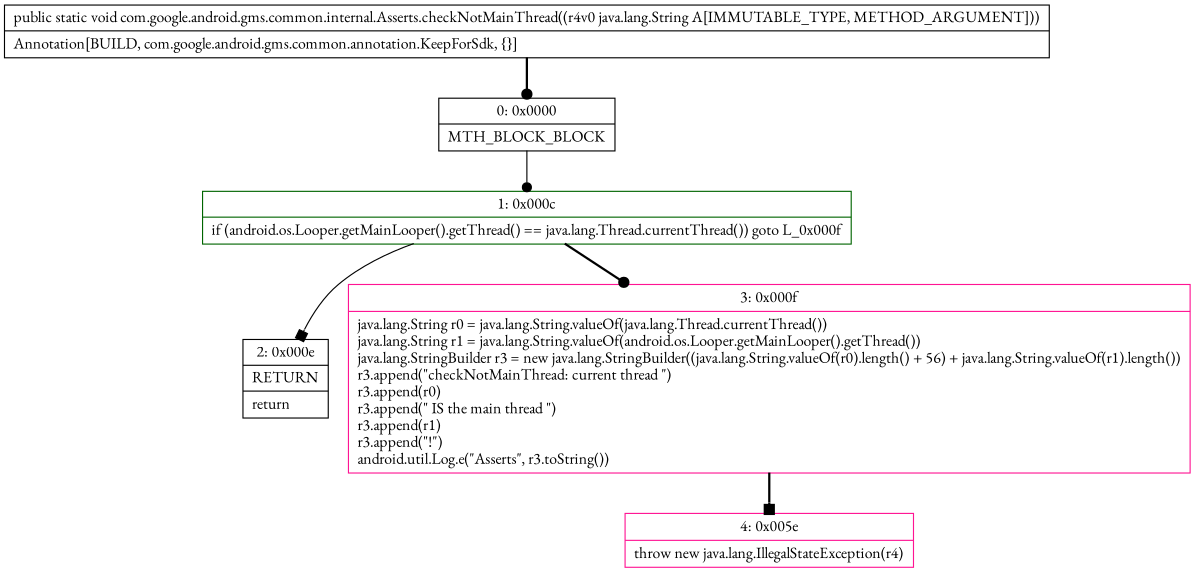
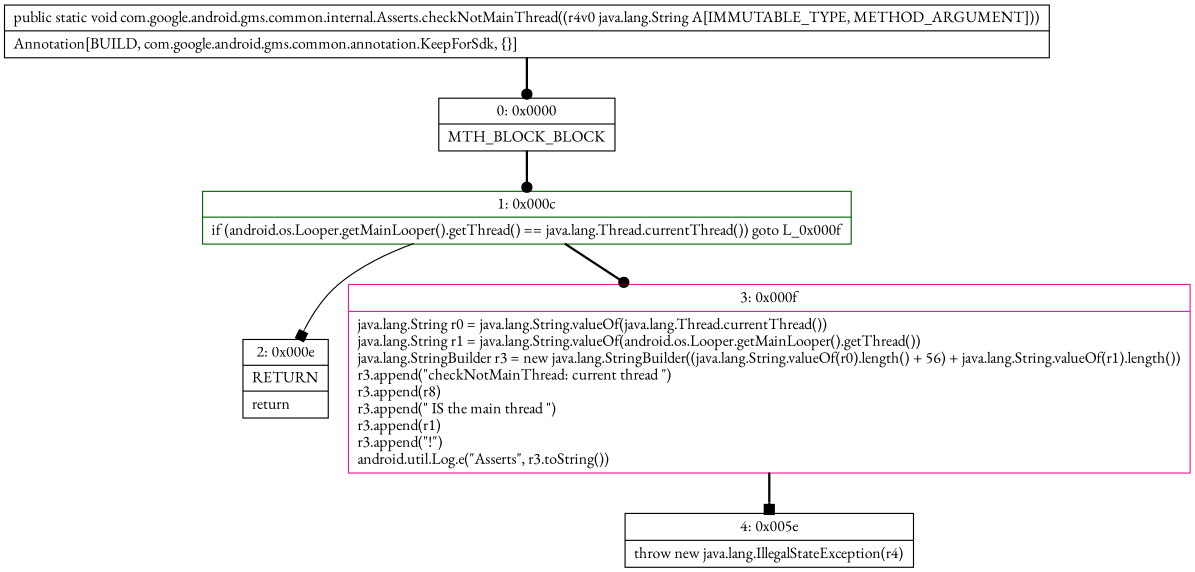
edge "0: 0x0000" -> "1: 0x000c": style solid -> bold
node "3: 0x000f": text "r3.append(r0)" -> "r3.append(r8)"
node "4: 0x005e": color deeppink -> black
